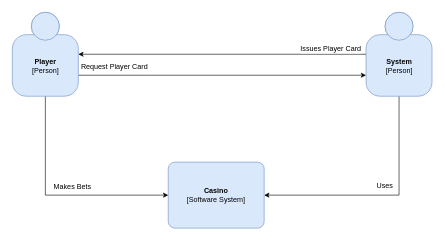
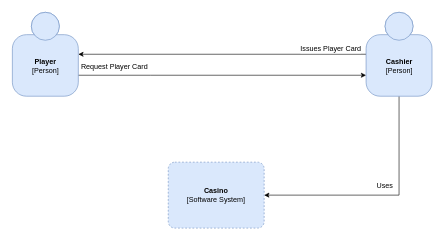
node "System [Person]": label "System [Person]" -> "Cashier [Person]"
edge "Player [Person]" -> "Casino [Software System]": removed, label "Makes Bets"
node "Casino [Software System]": style solid -> dashed
